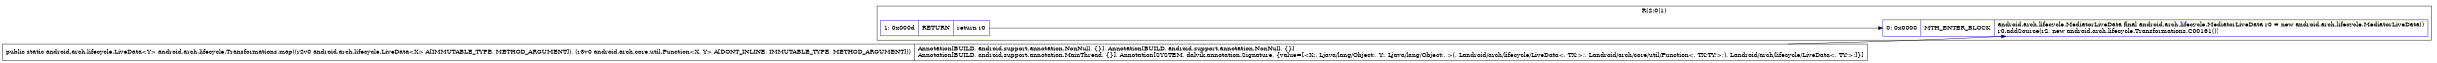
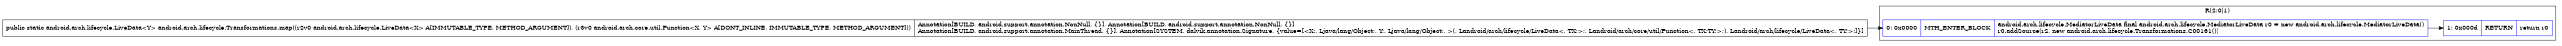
edge "1: 0x000d" -> "0: 0x0000": reversed
